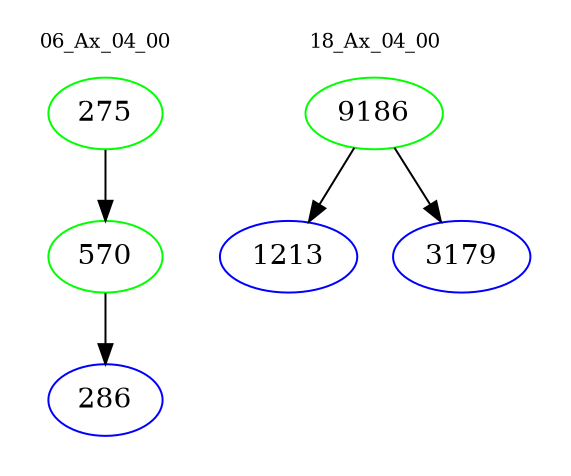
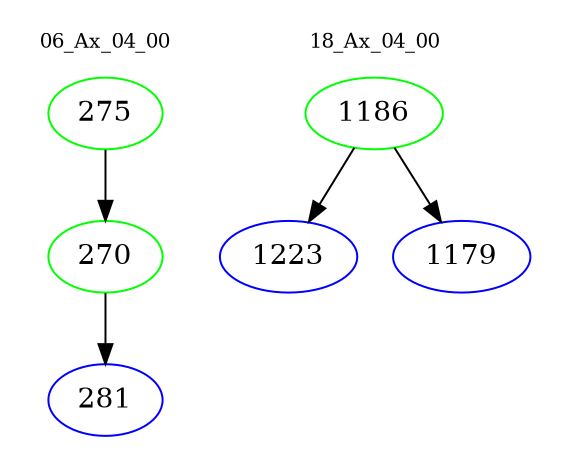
node "9186": label "9186" -> "1186"
node "570": label "570" -> "270"
node "1213": label "1213" -> "1223"
node "3179": label "3179" -> "1179"
node "286": label "286" -> "281"
